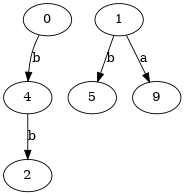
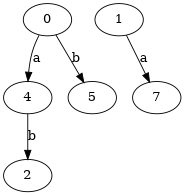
edge "1" -> "5": now "0" -> "5"
edge "0" -> "4": label "b" -> "a"
node "9": label "9" -> "7"
